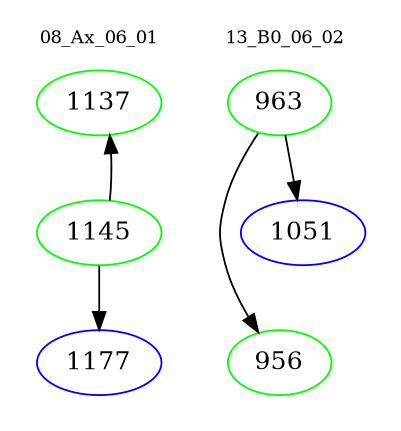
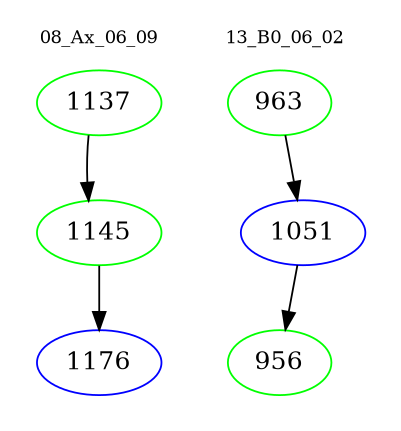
cluster "08_Ax_06_01": label "08_Ax_06_01" -> "08_Ax_06_09"
edge "1145" -> "1137": reversed
edge "963" -> "956": now "1051" -> "956"
node "1177": label "1177" -> "1176"
